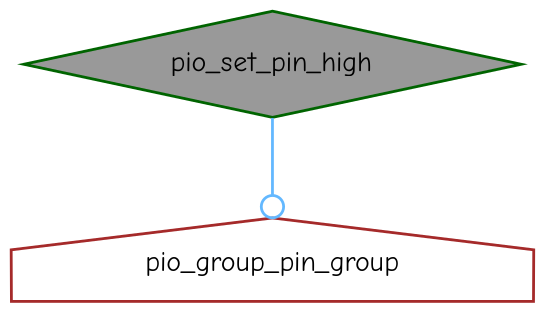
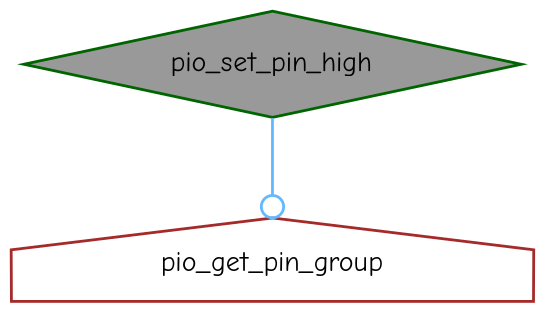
node "pio_group_pin_group": label "pio_group_pin_group" -> "pio_get_pin_group"
